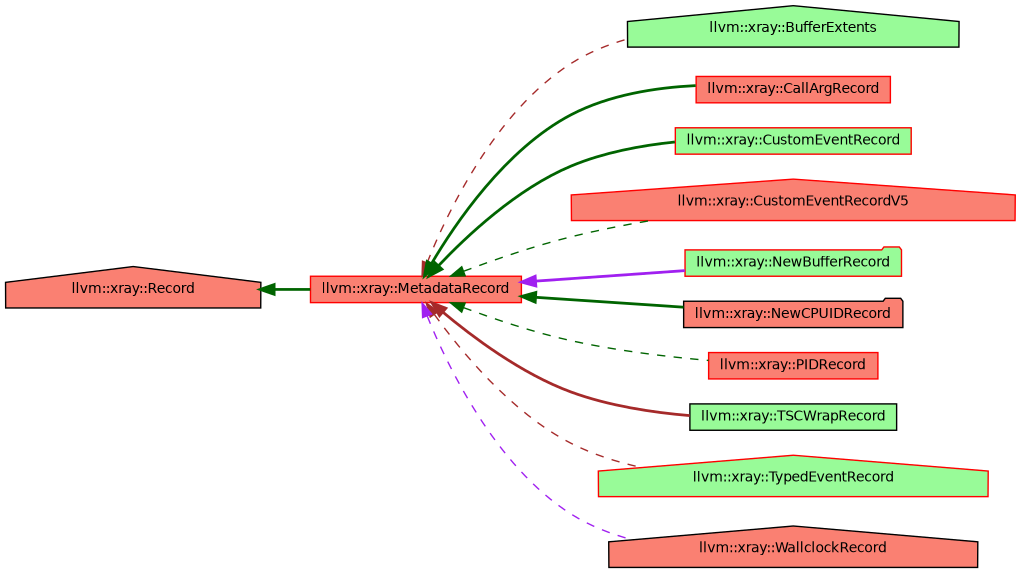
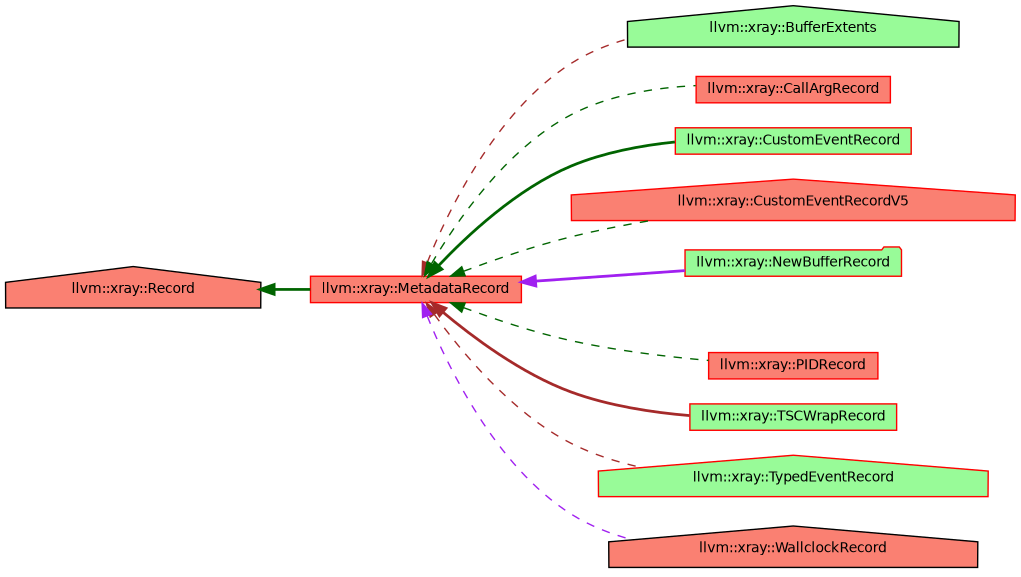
edge "llvm::xray::CallArgRecord" -> "llvm::xray::MetadataRecord": style bold -> dashed
node "llvm::xray::NewCPUIDRecord": removed
node "llvm::xray::TSCWrapRecord": color black -> red
